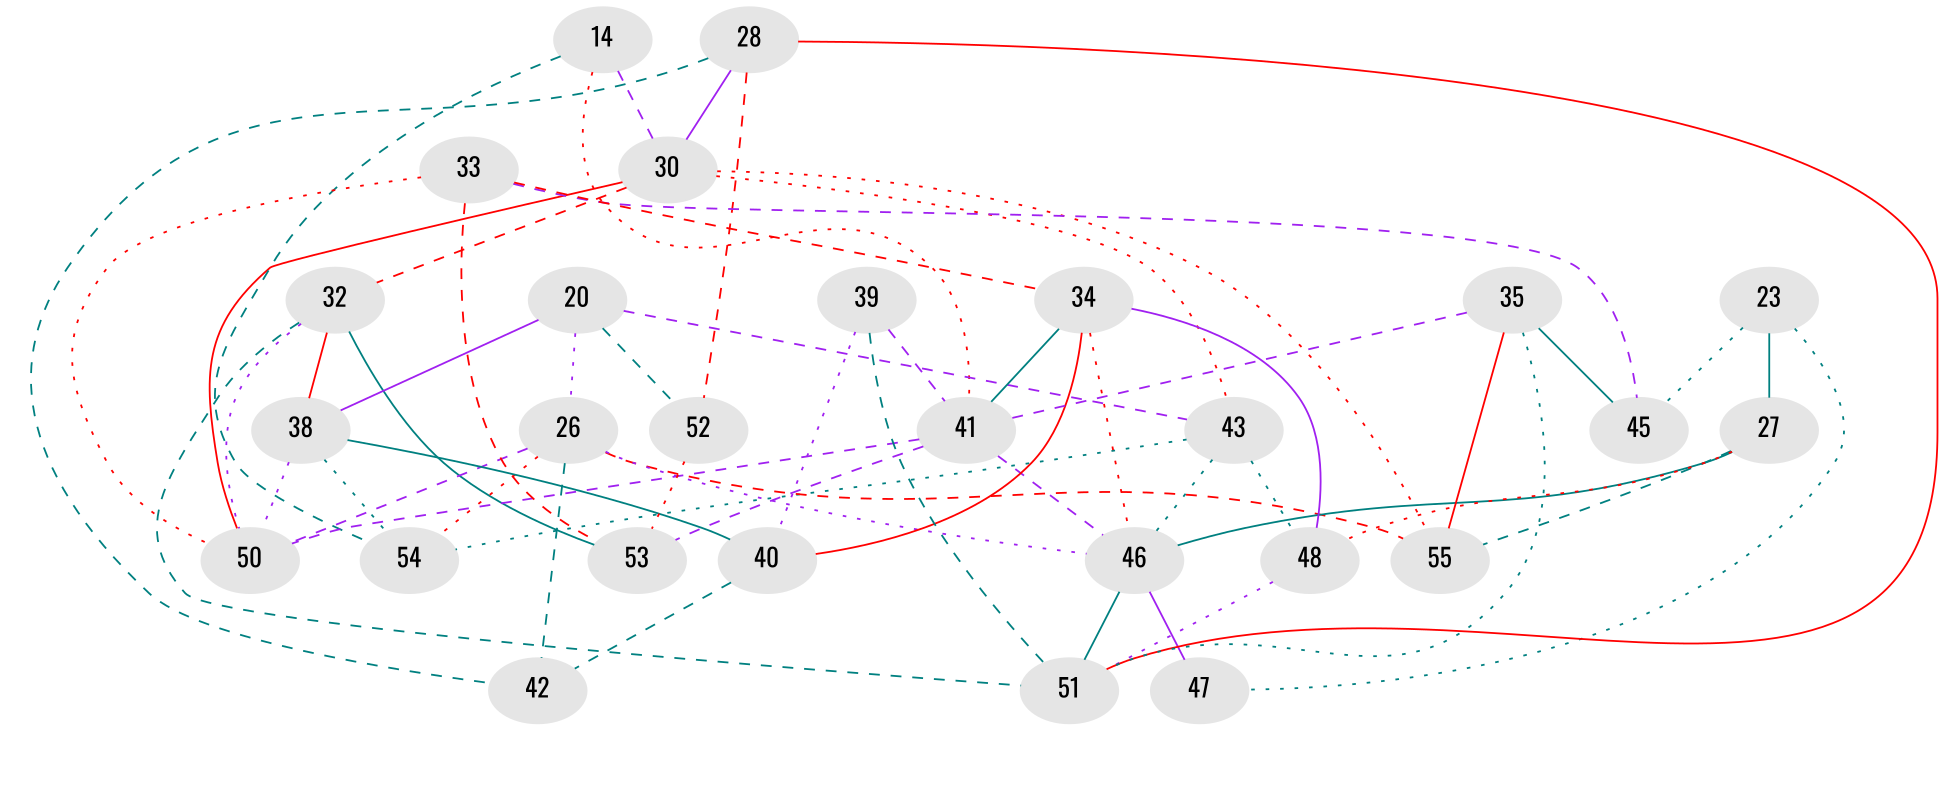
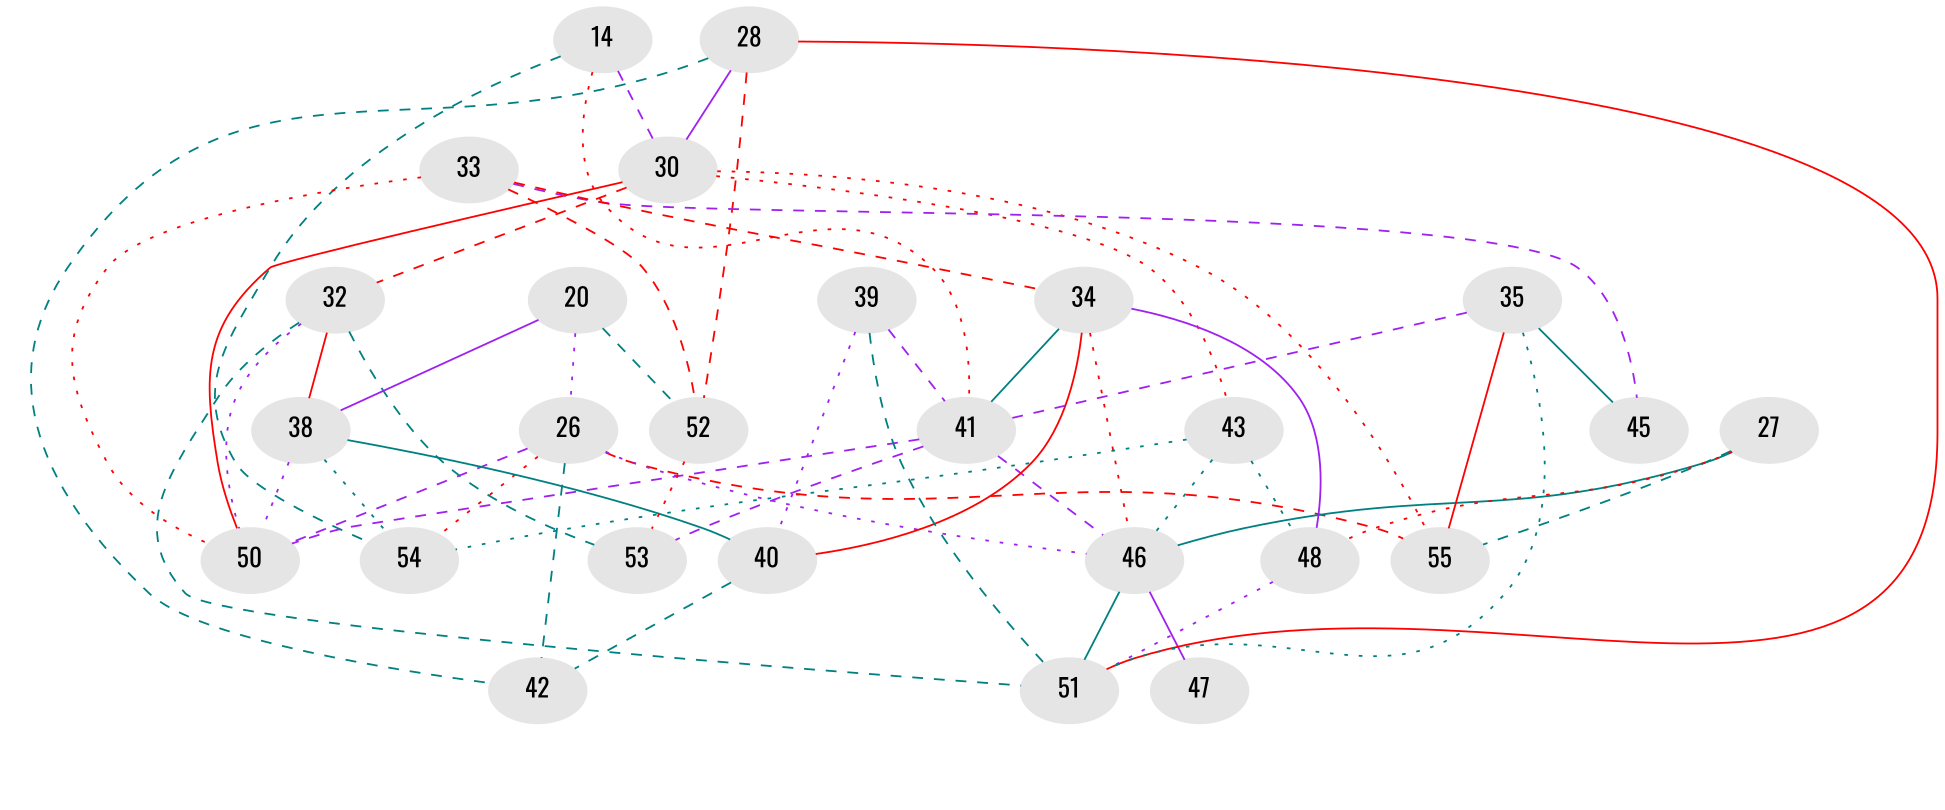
node "23": removed
edge "20" -- "43": removed
edge "33" -- "53": now "33" -- "52"
edge "32" -- "53": style solid -> dashed
